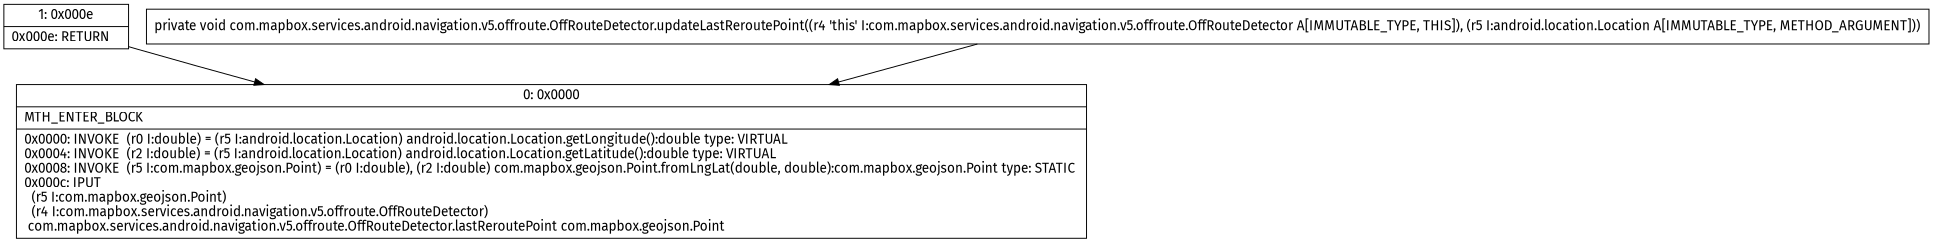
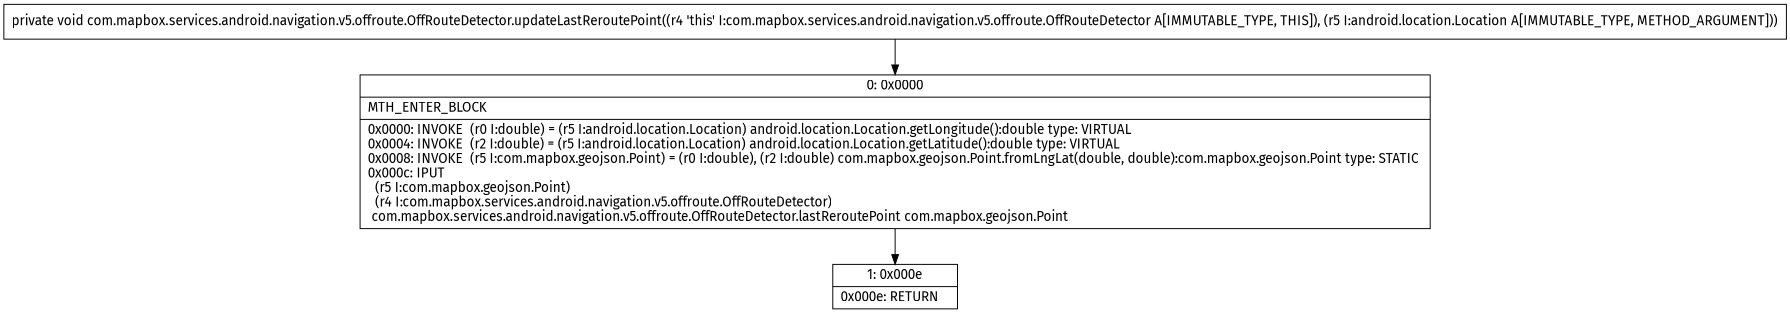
edge "1: 0x000e" -> "0: 0x0000": reversed
